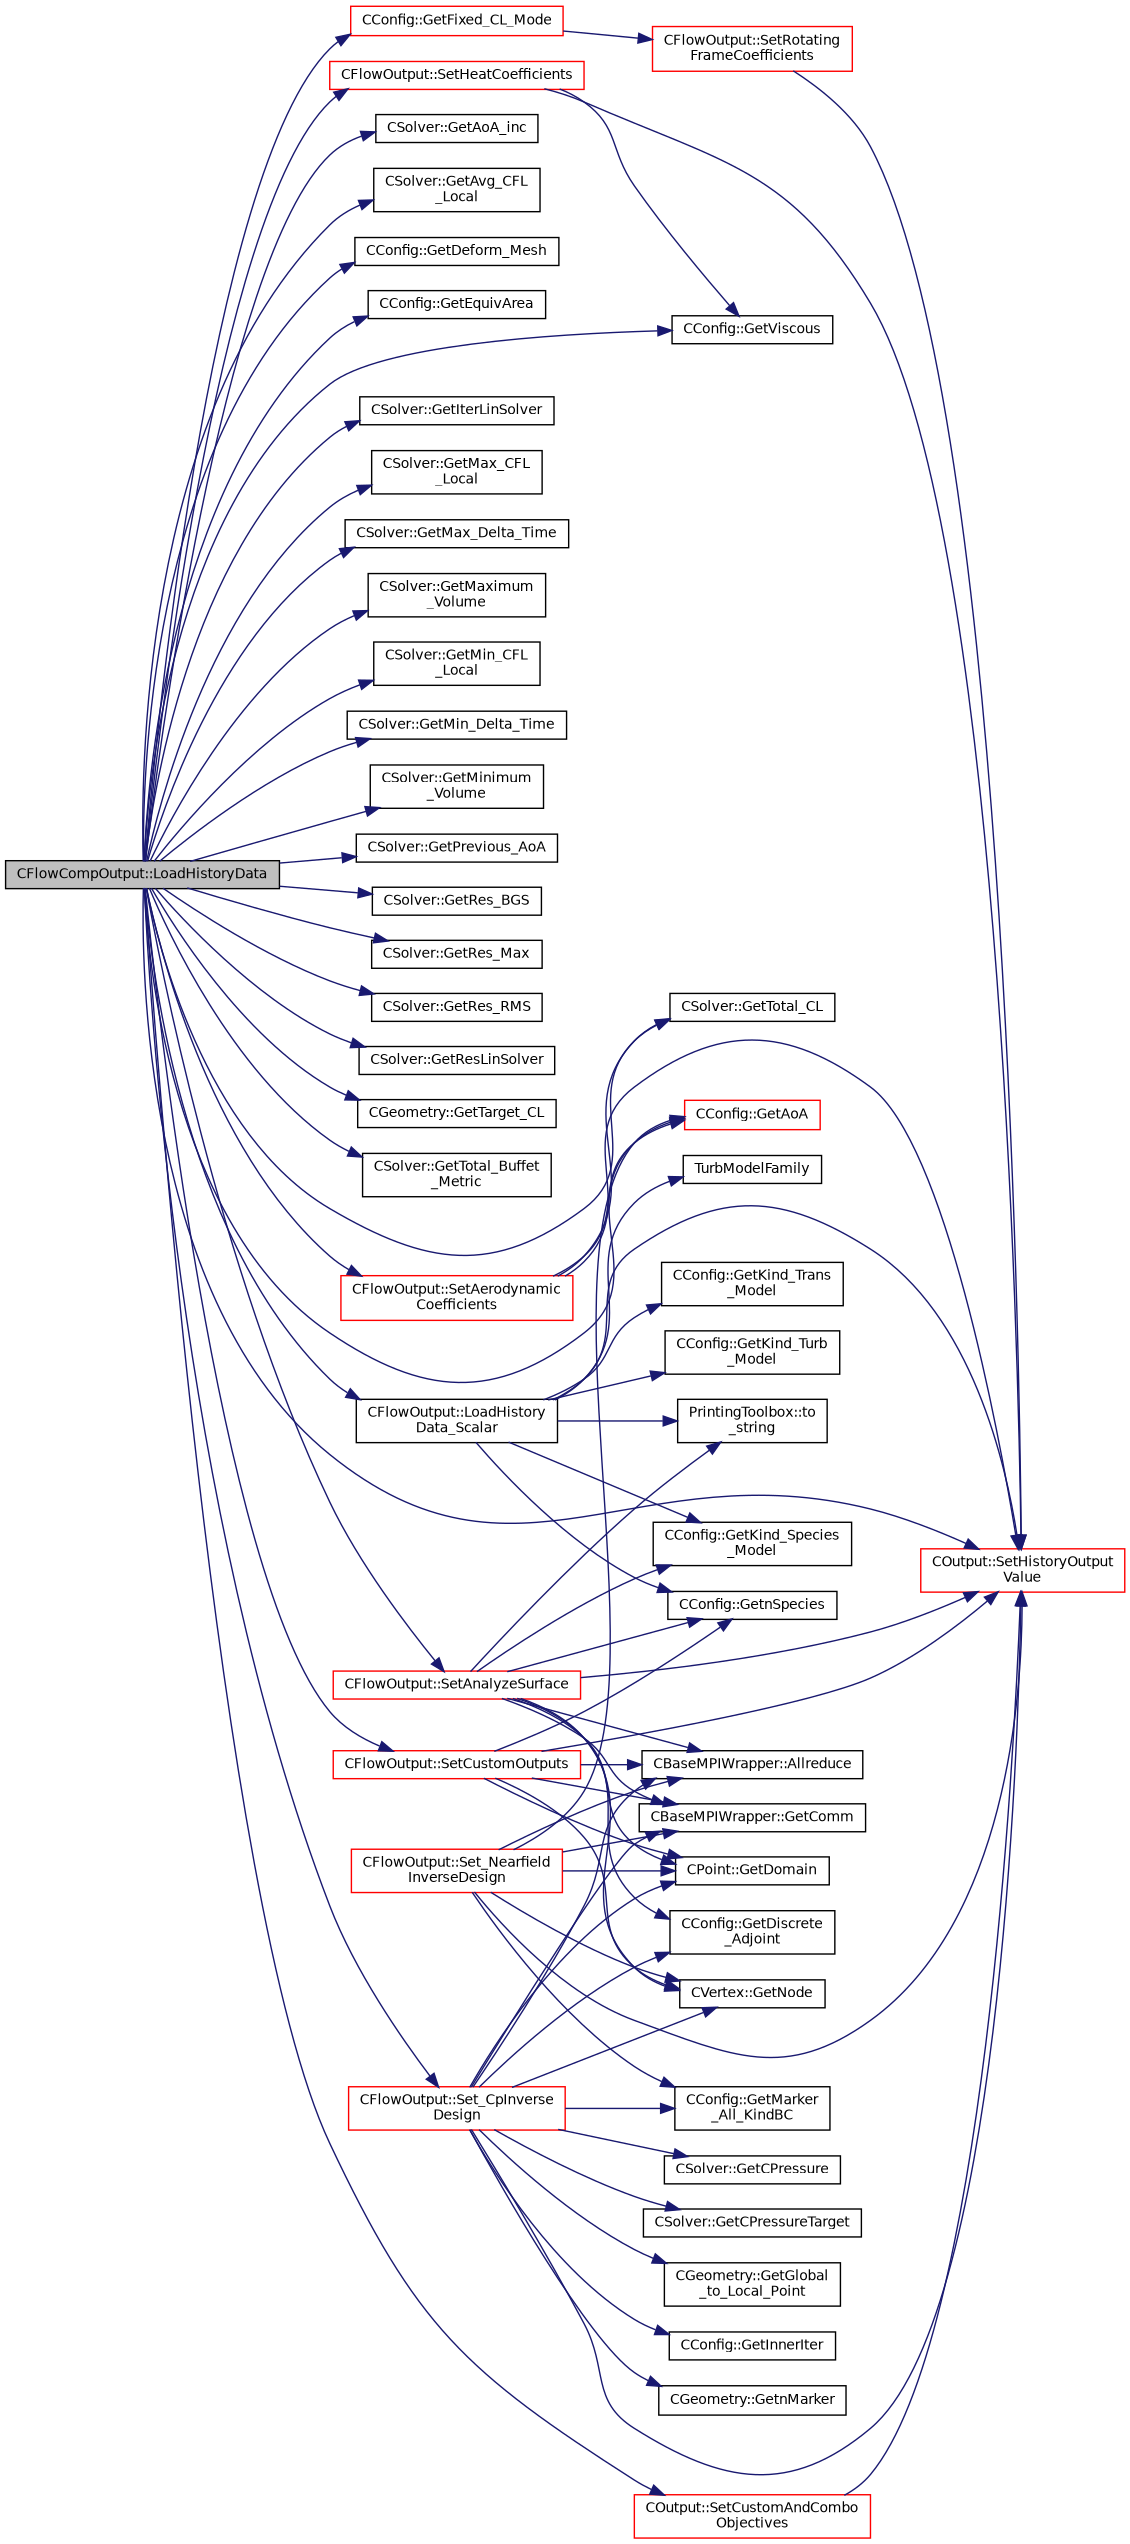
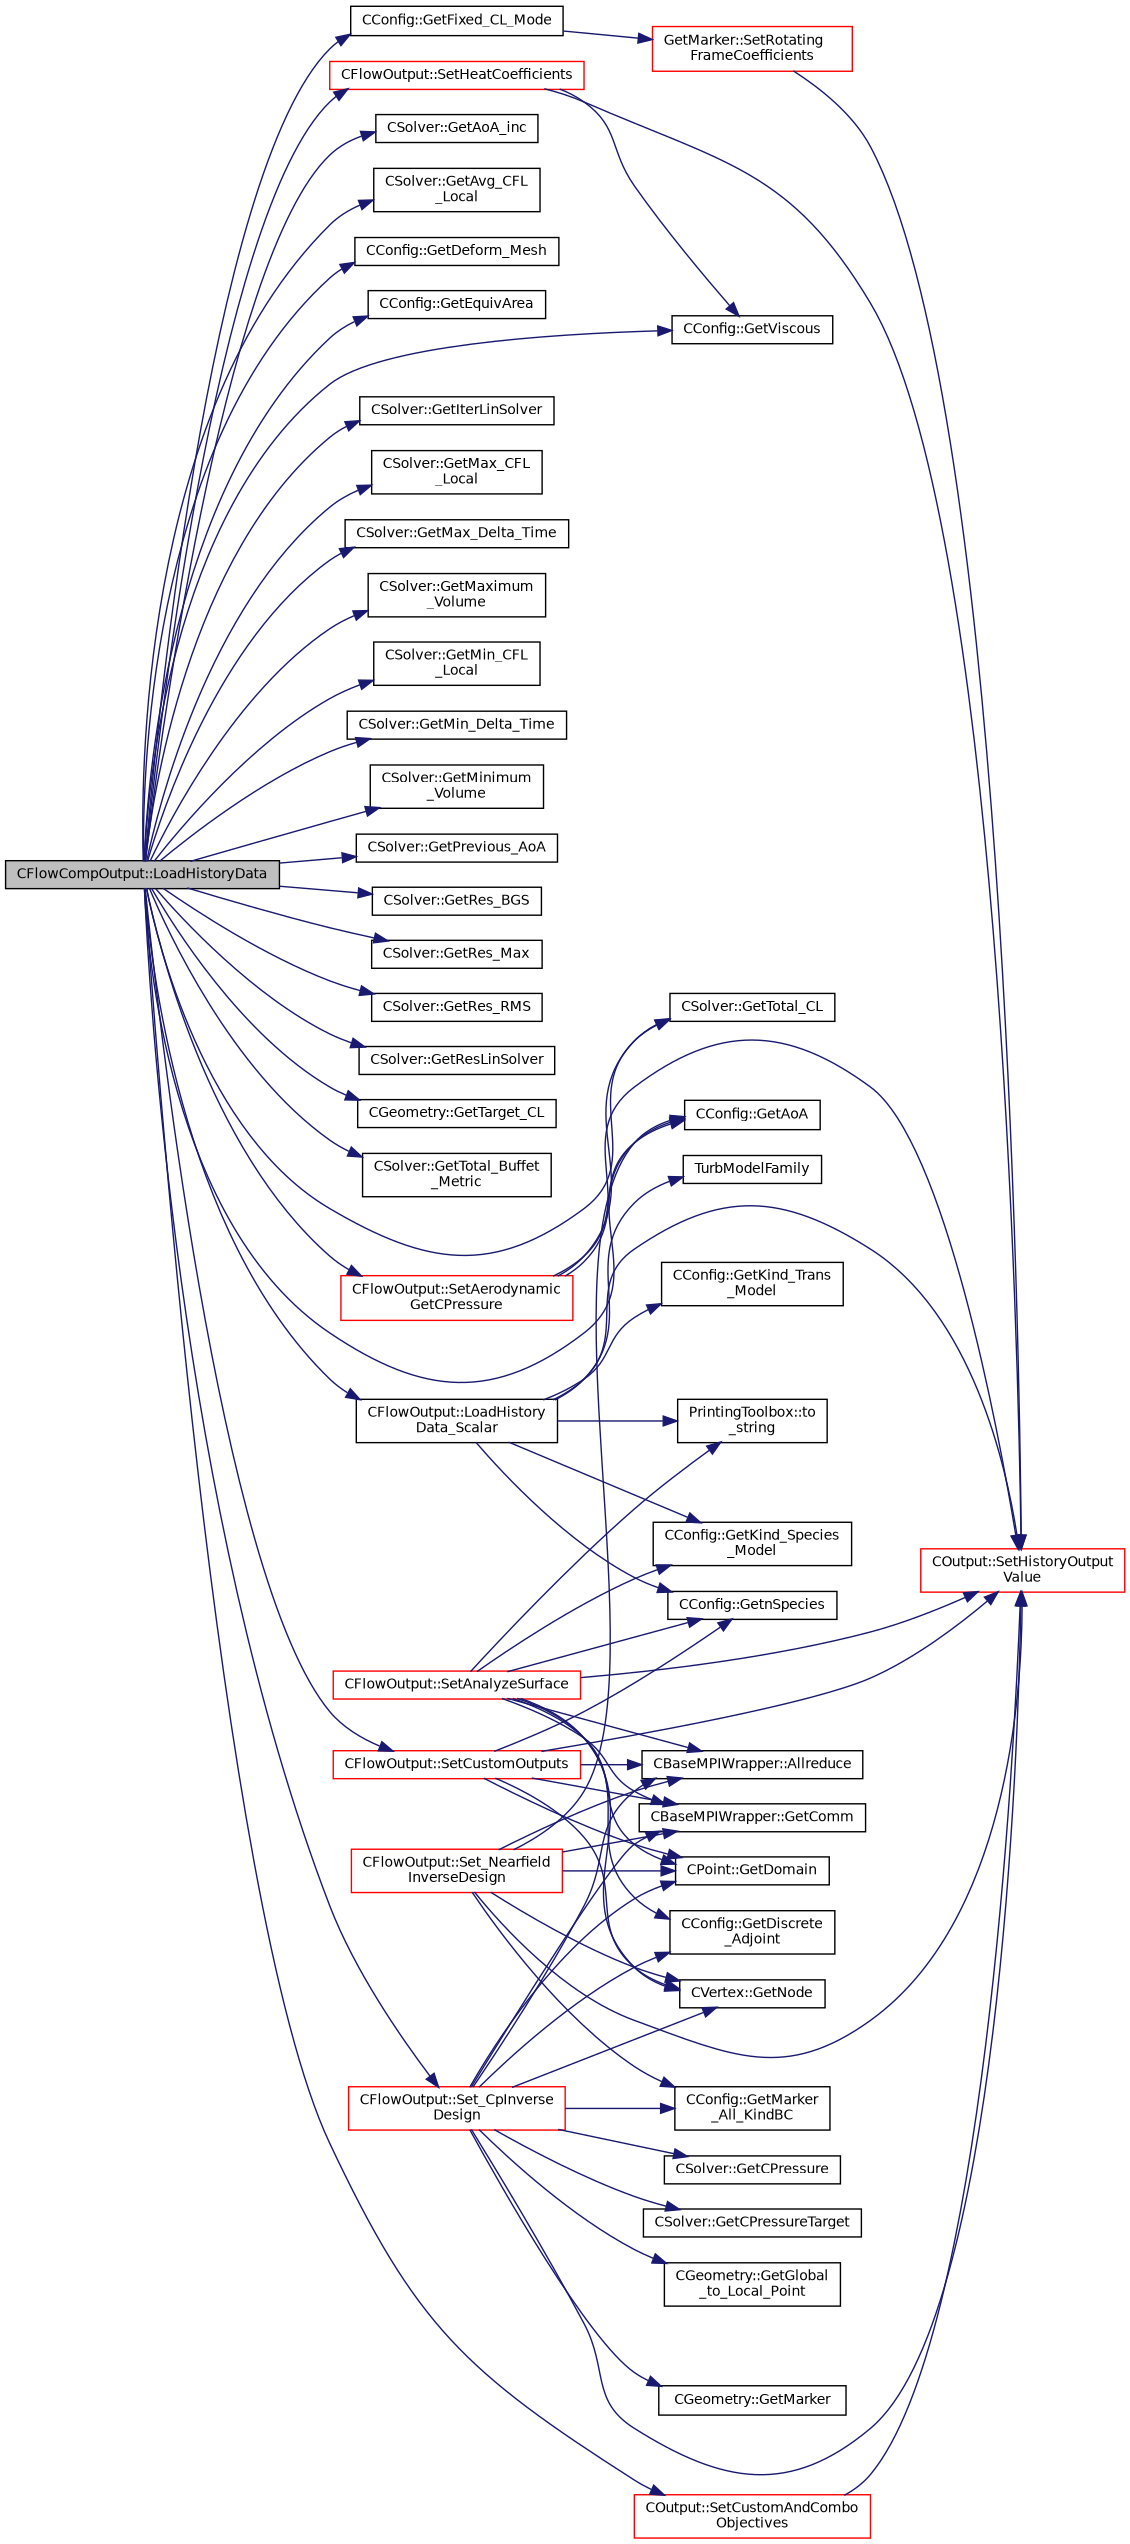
node "CConfig::GetFixed_CL_Mode": color red -> black
node "CFlowOutput::SetRotating FrameCoefficients": label "CFlowOutput::SetRotating FrameCoefficients" -> "GetMarker::SetRotating FrameCoefficients"
node "CConfig::GetAoA": color red -> black
edge "CFlowCompOutput::LoadHistoryData" -> "CFlowOutput::SetAnalyzeSurface": removed
node "CFlowOutput::SetAerodynamic Coefficients": label "CFlowOutput::SetAerodynamic Coefficients" -> "CFlowOutput::SetAerodynamic GetCPressure"
node "CConfig::GetKind_Turb _Model": removed
edge "CFlowCompOutput::LoadHistoryData" -> "COutput::SetHistoryOutput Value": removed
node "CConfig::GetInnerIter": removed
node "CGeometry::GetnMarker": label "CGeometry::GetnMarker" -> "CGeometry::GetMarker"
